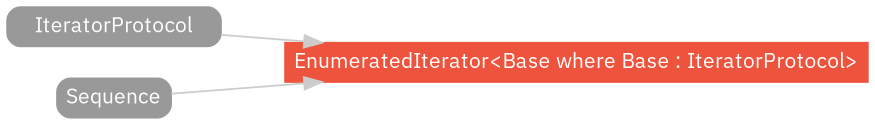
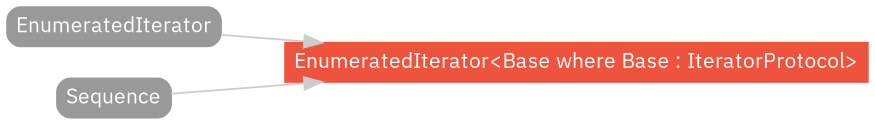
node "IteratorProtocol": label "IteratorProtocol" -> "EnumeratedIterator"
